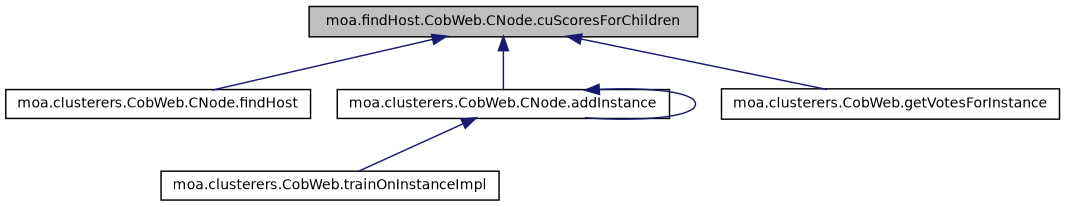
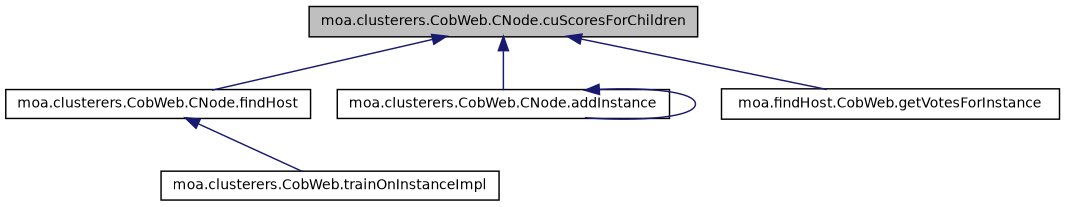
node "moa.findHost.CobWeb.CNode.cuScoresForChildren": label "moa.findHost.CobWeb.CNode.cuScoresForChildren" -> "moa.clusterers.CobWeb.CNode.cuScoresForChildren"
node "moa.clusterers.CobWeb.getVotesForInstance": label "moa.clusterers.CobWeb.getVotesForInstance" -> "moa.findHost.CobWeb.getVotesForInstance"
edge "moa.clusterers.CobWeb.trainOnInstanceImpl" -> "moa.clusterers.CobWeb.CNode.addInstance": now "moa.clusterers.CobWeb.trainOnInstanceImpl" -> "moa.clusterers.CobWeb.CNode.findHost"
